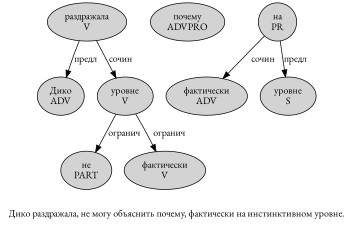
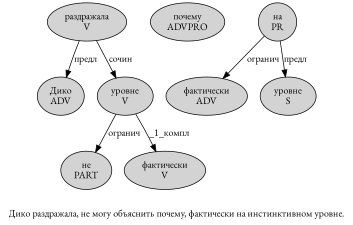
edge "на PR" -> "фактически ADV": label "сочин" -> "огранич"
edge "уровне V" -> "фактически V": label "огранич" -> "_1_компл"
